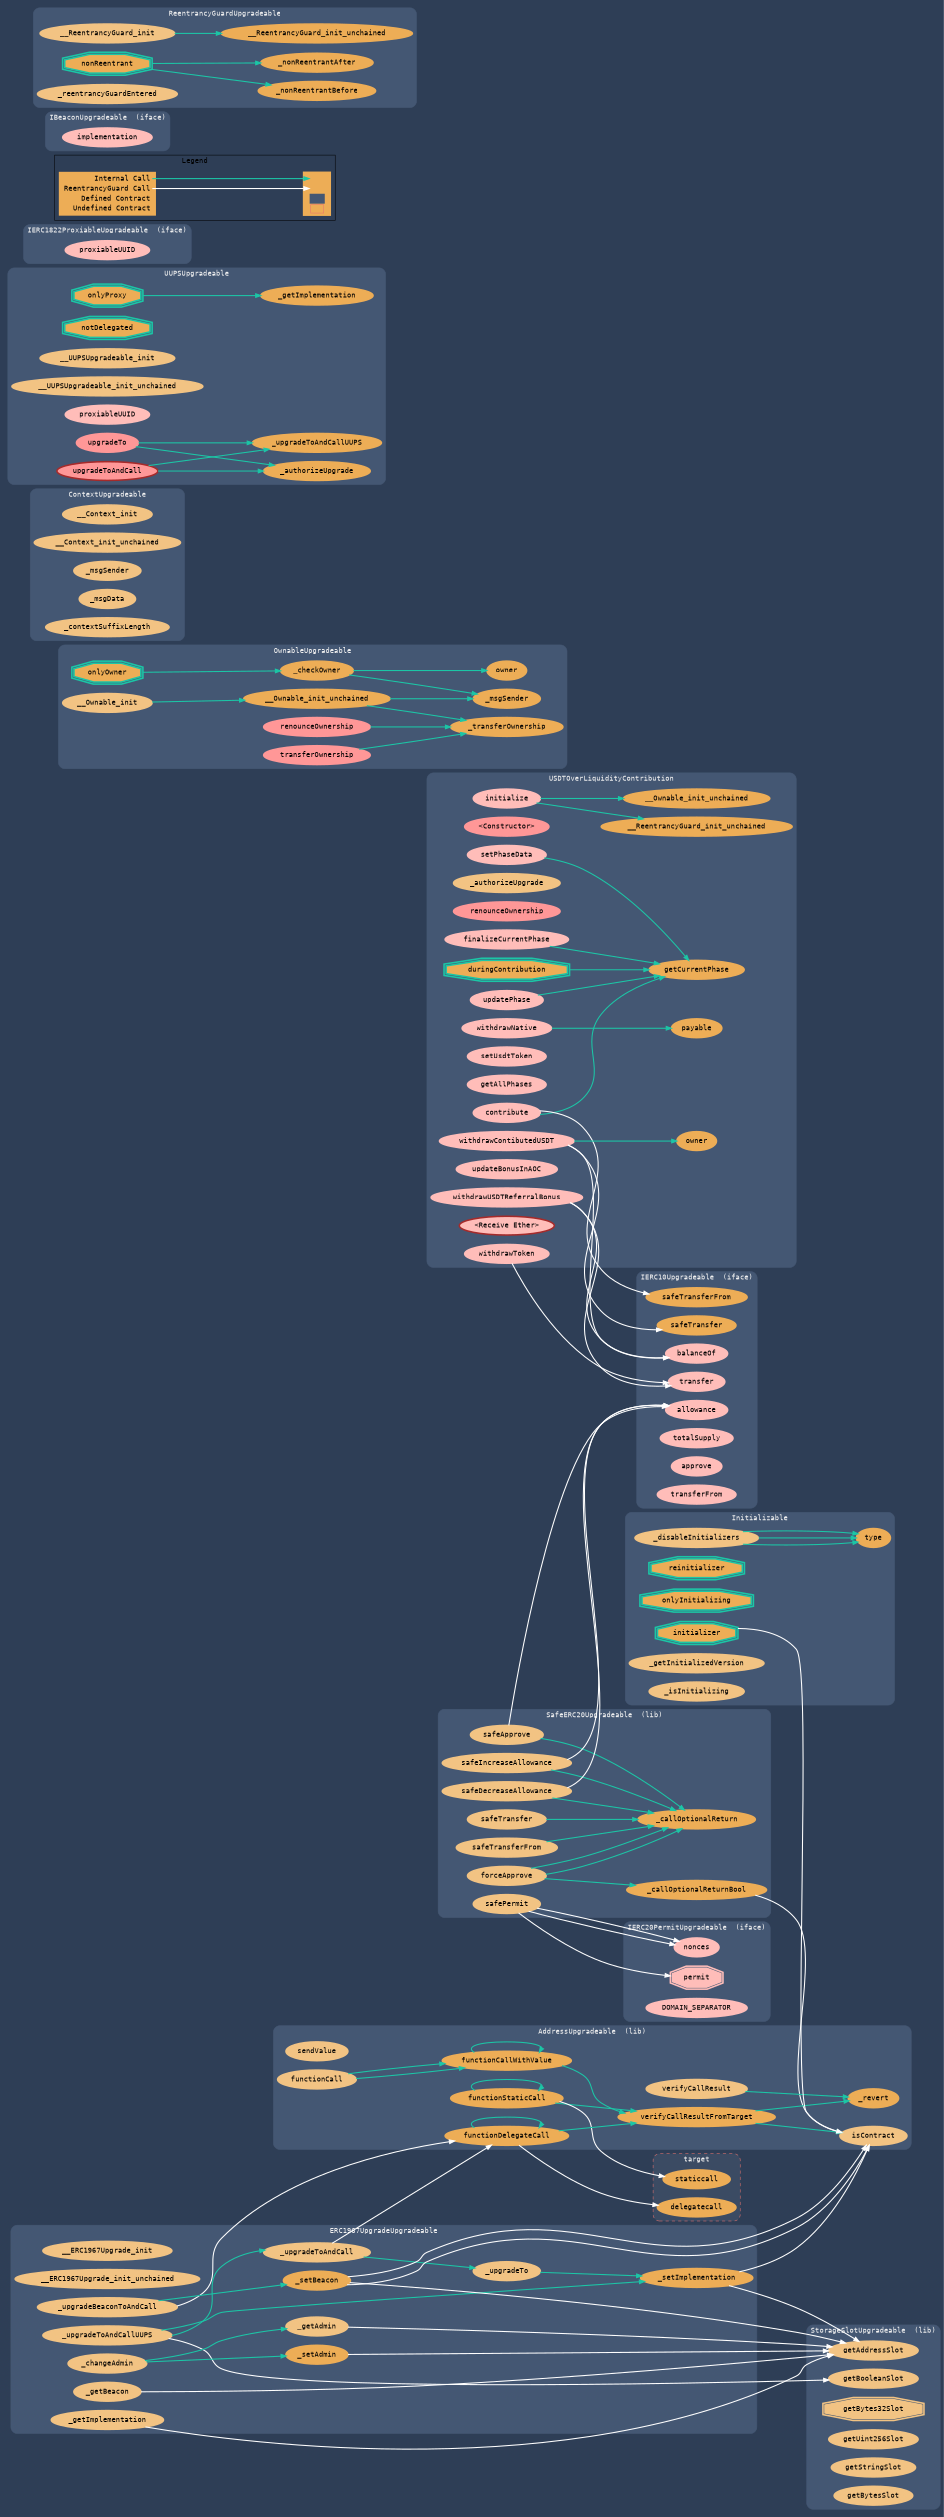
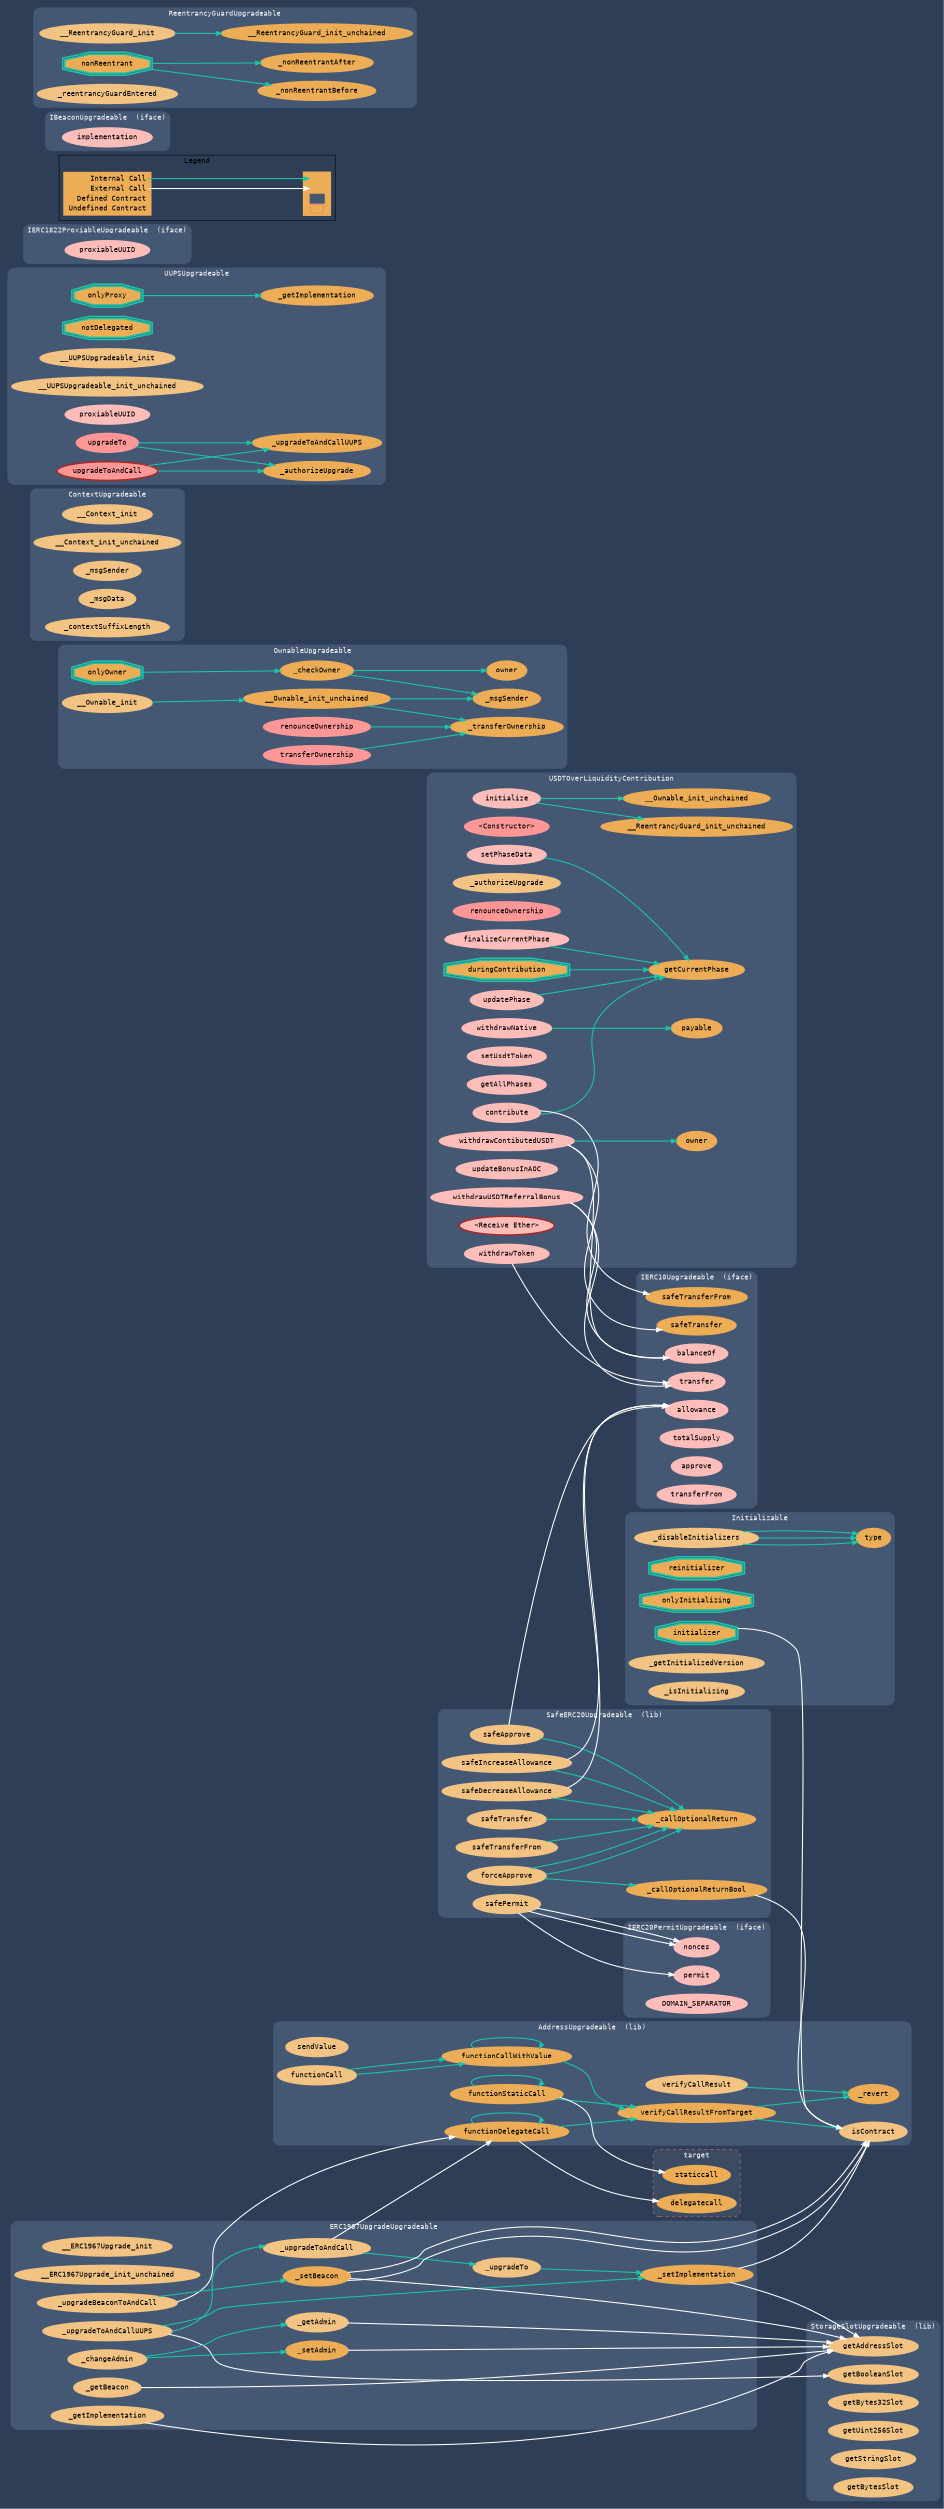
node "Internal Call": text "ReentrancyGuard Call" -> "External Call"
node "permit": shape doubleoctagon -> ellipse
node "getBytes32Slot": shape doubleoctagon -> ellipse
